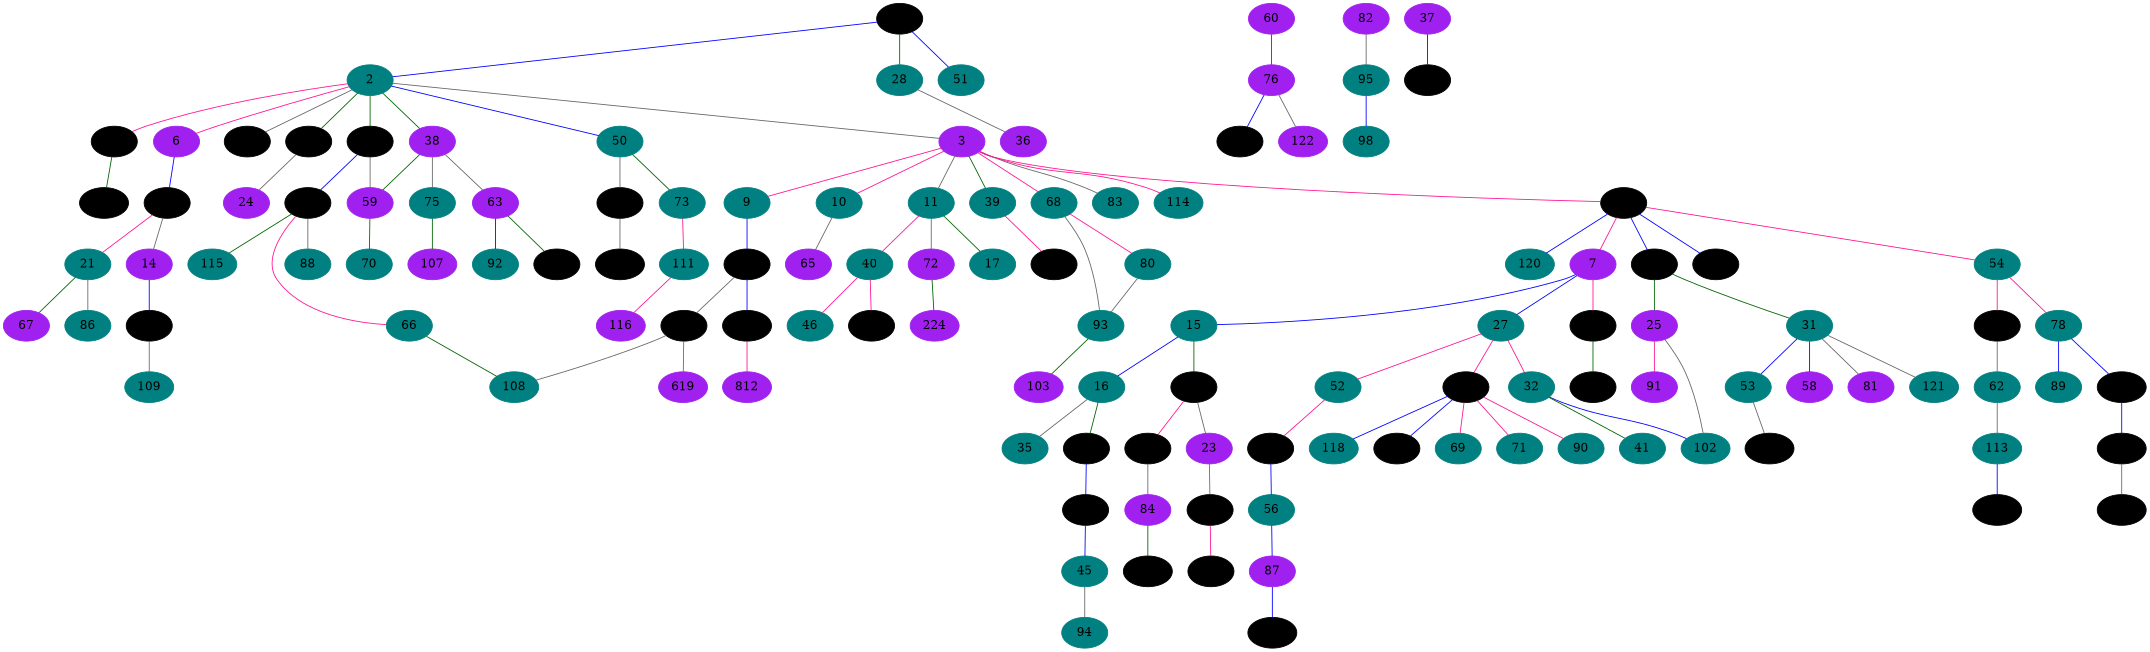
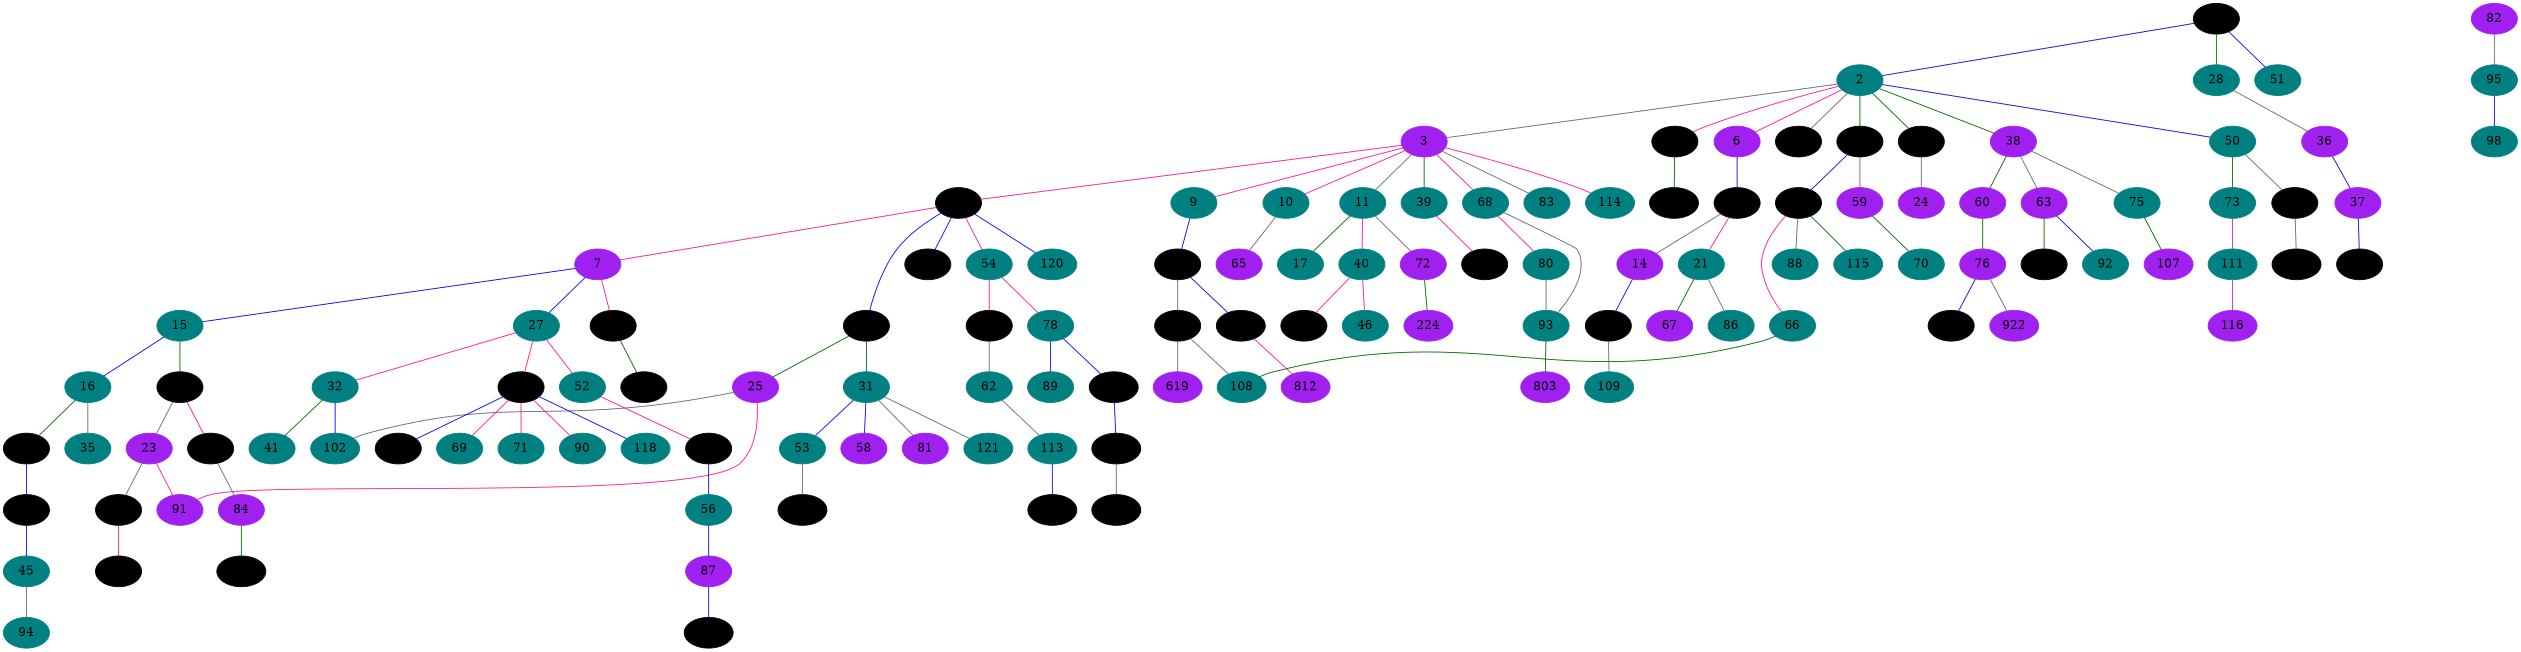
node "122": label "122" -> "922"
edge "38" -- "59": now "38" -- "60"
edge "36" -- "37": added
node "103": label "103" -> "803"
edge "23" -- "91": added
